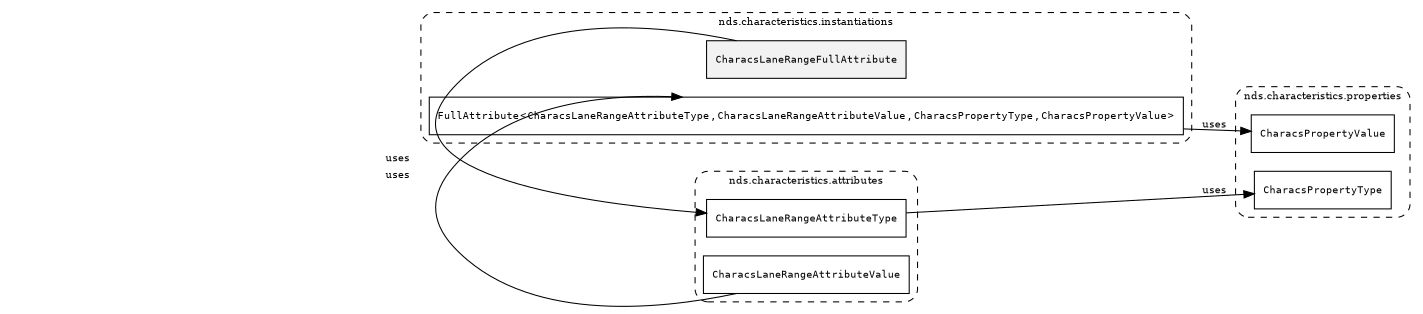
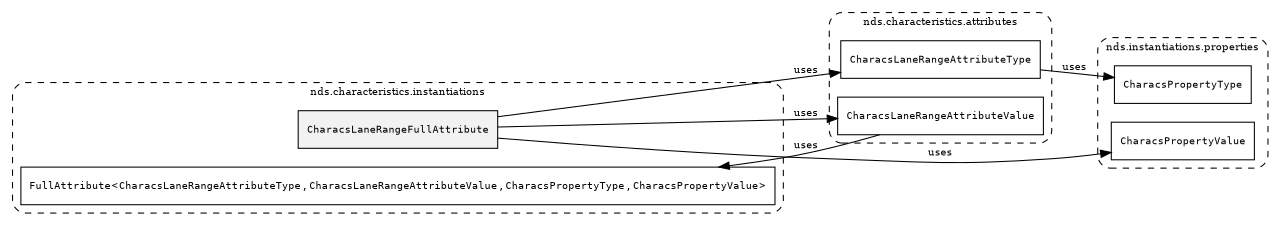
cluster "nds.characteristics.properties": label "nds.characteristics.properties" -> "nds.instantiations.properties"
edge "CharacsLaneRangeFullAttribute" -> "CharacsLaneRangeAttributeValue": added, label "uses"
edge "FullAttribute" -> "CharacsPropertyValue": now "CharacsLaneRangeFullAttribute" -> "CharacsPropertyValue"
